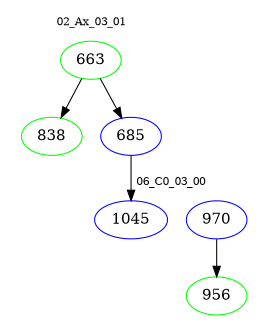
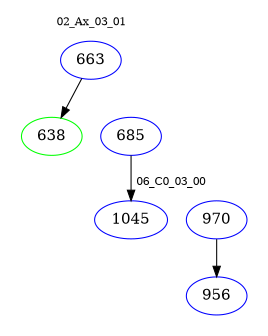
node "663": color green -> blue
edge "663" -> "685": removed
node "838": label "838" -> "638"
node "956": color green -> blue
